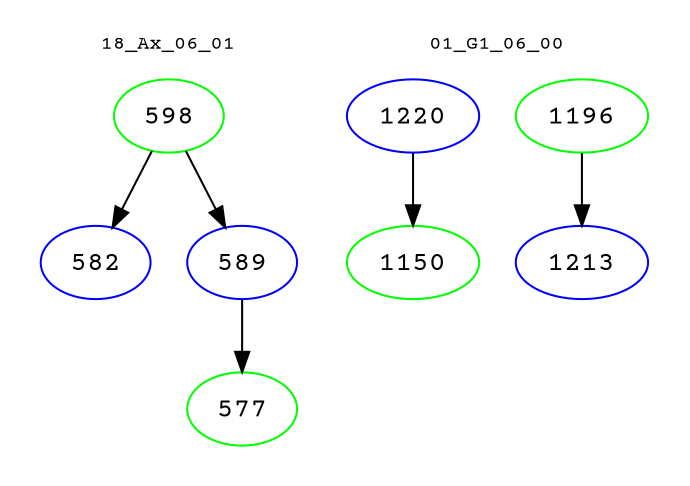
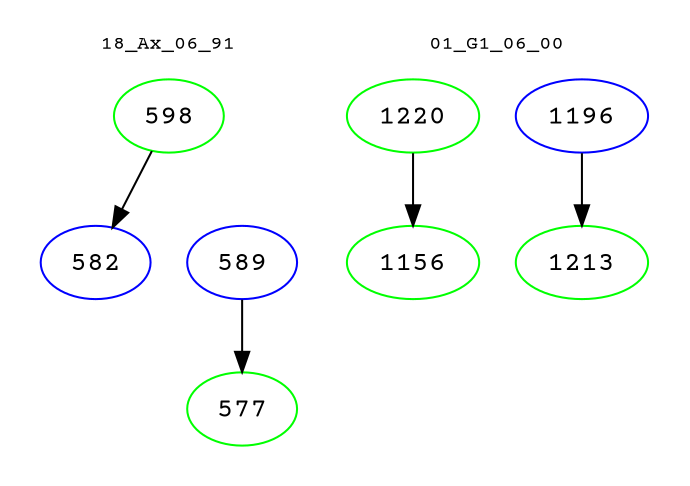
cluster "18_Ax_06_01": label "18_Ax_06_01" -> "18_Ax_06_91"
node "1220": color blue -> green
node "1196": color green -> blue
edge "598" -> "589": removed
node "1150": label "1150" -> "1156"
node "1213": color blue -> green
